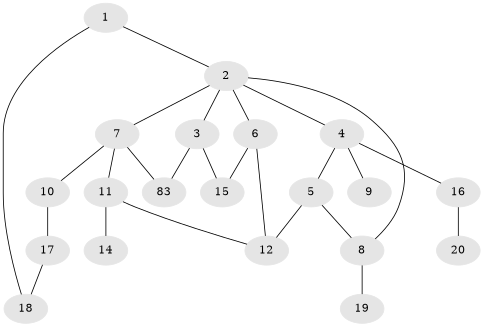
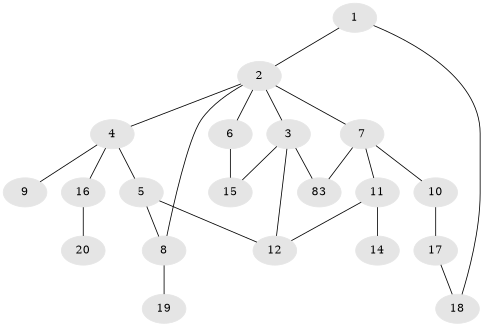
edge "6" -- "12": now "3" -- "12"
